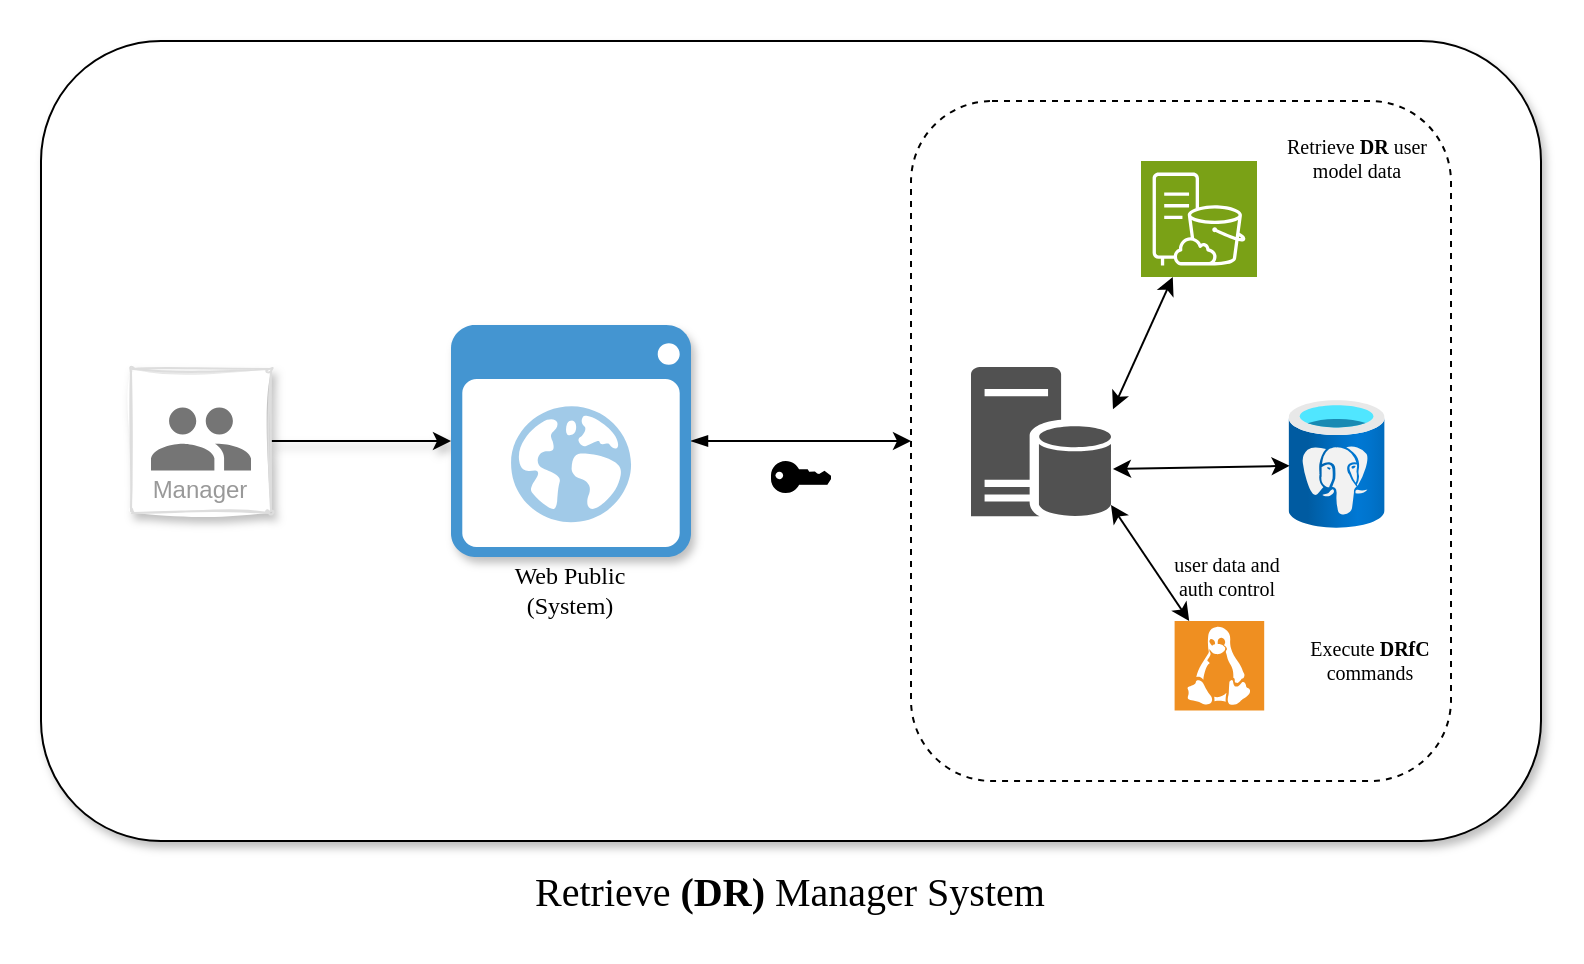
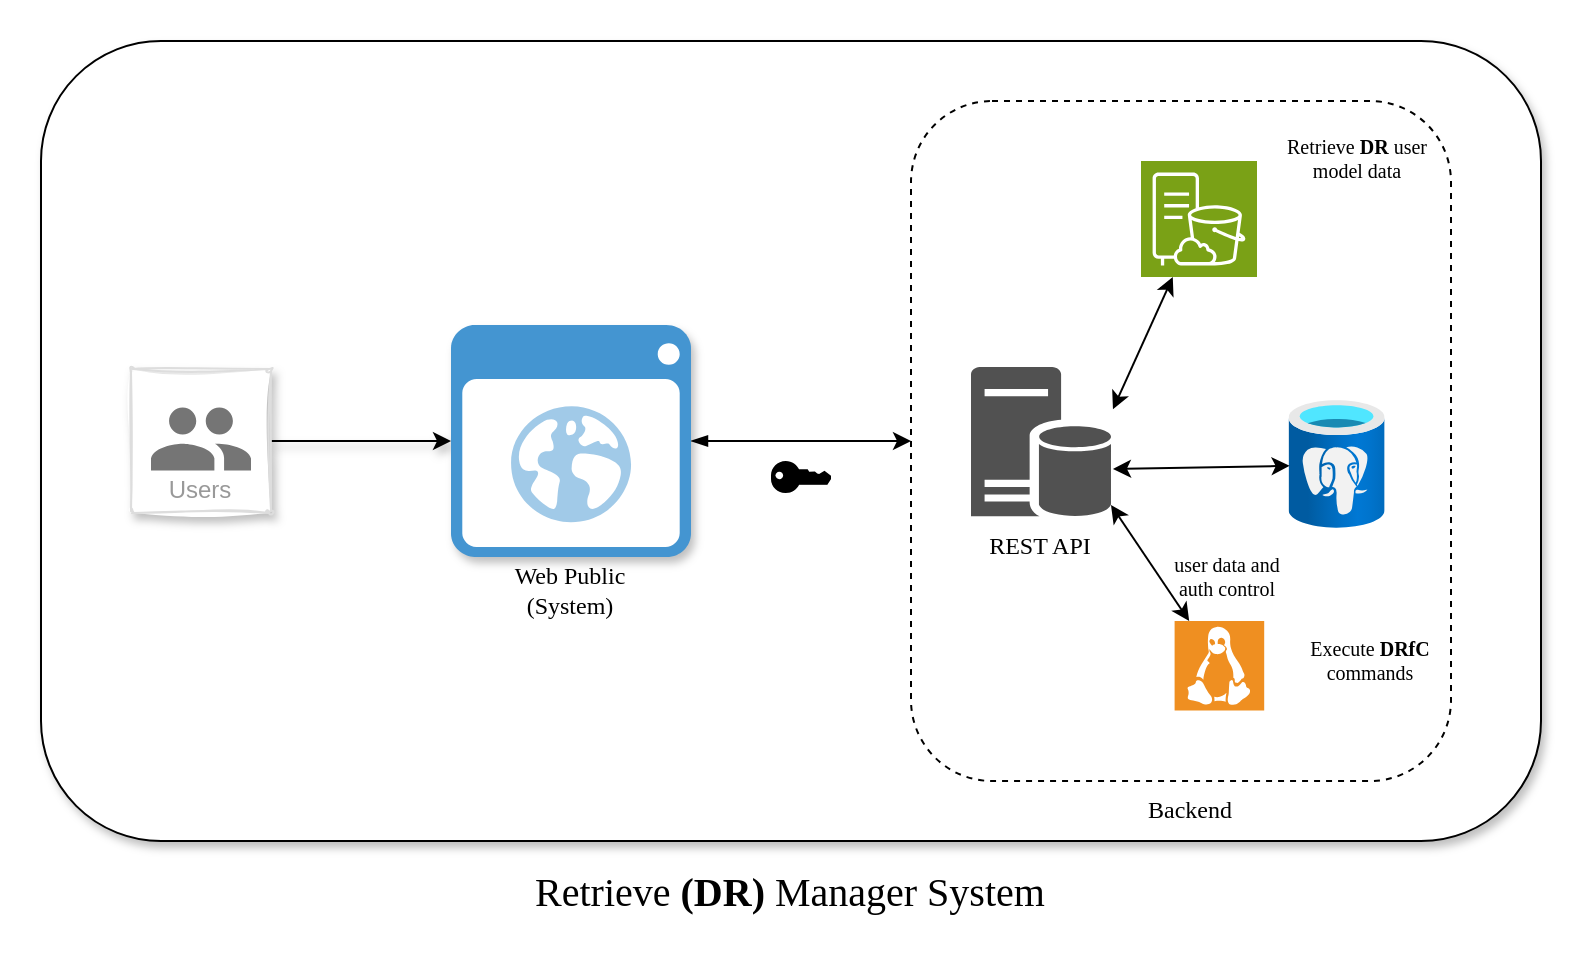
node "Manager": label "Manager" -> "Users"
node "REST API": added
node "Backend": added
